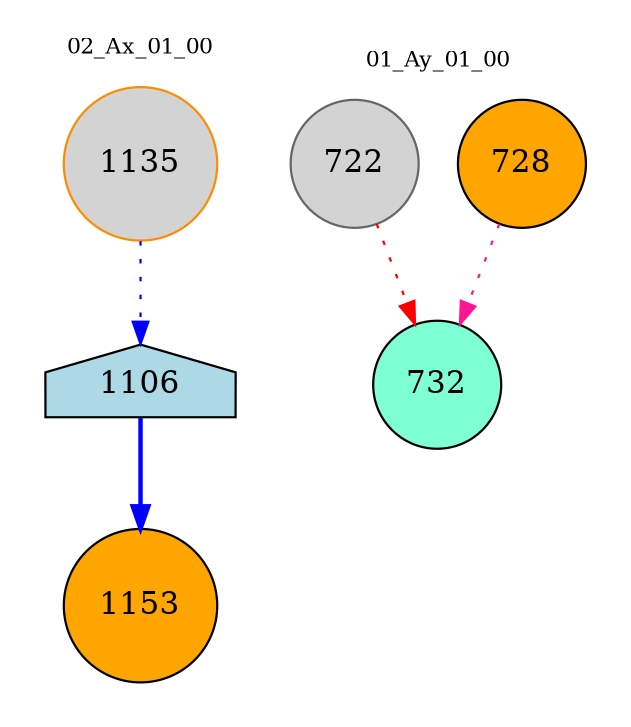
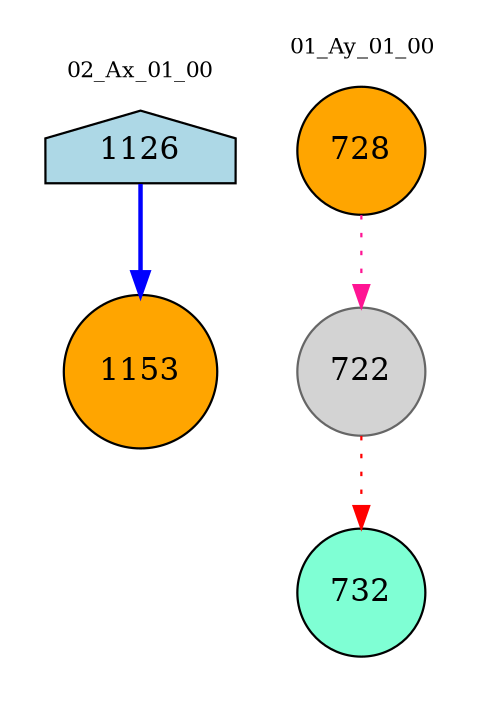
node "1135": removed
edge "728" -> "732": now "728" -> "722"
node "1106": label "1106" -> "1126"
